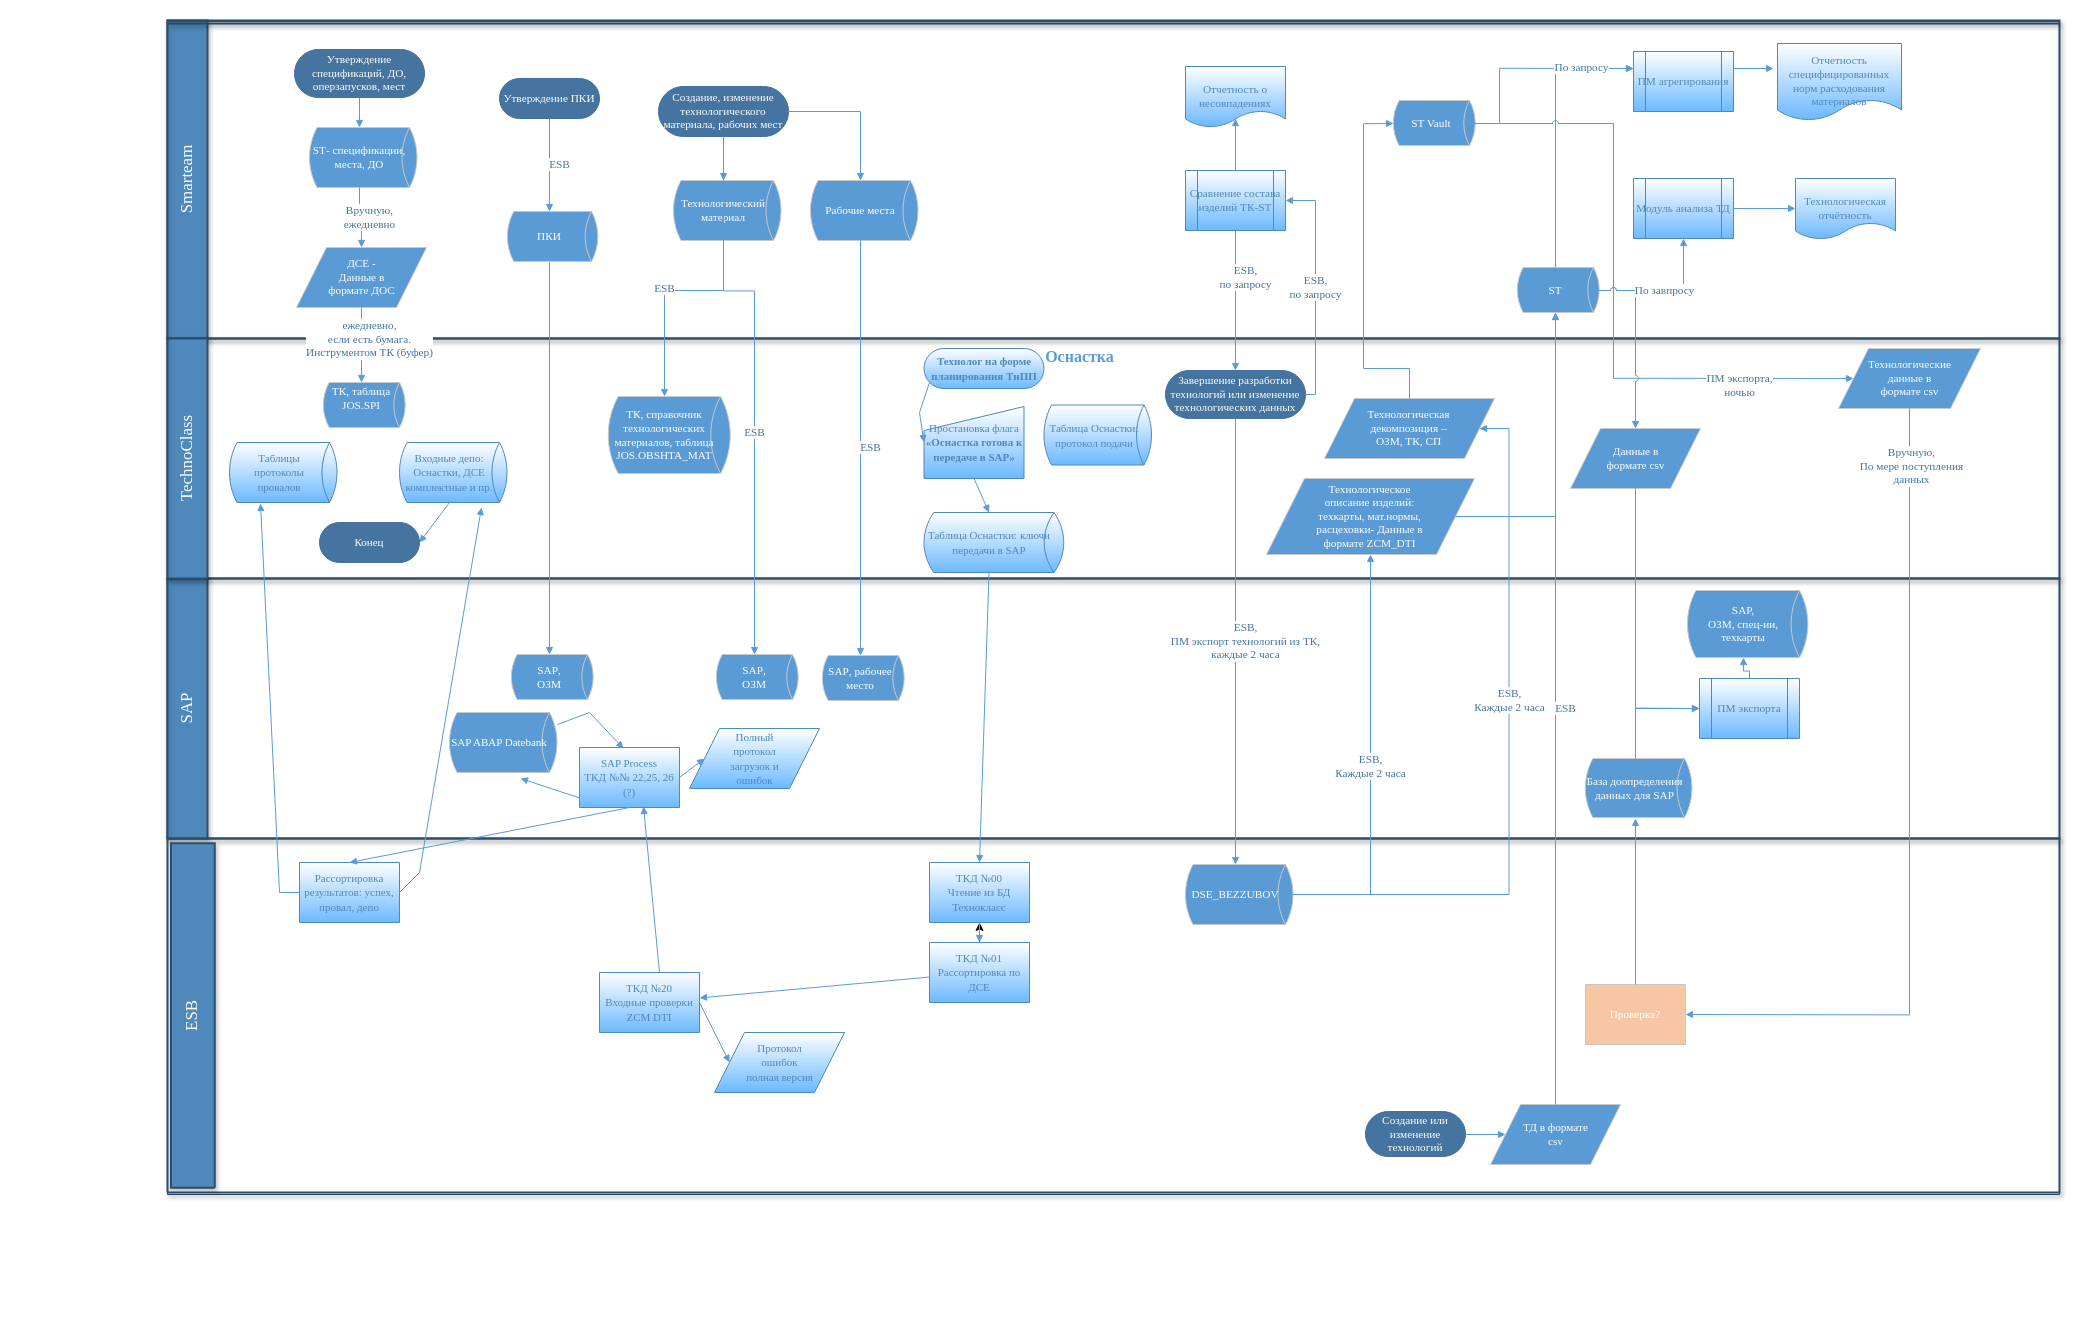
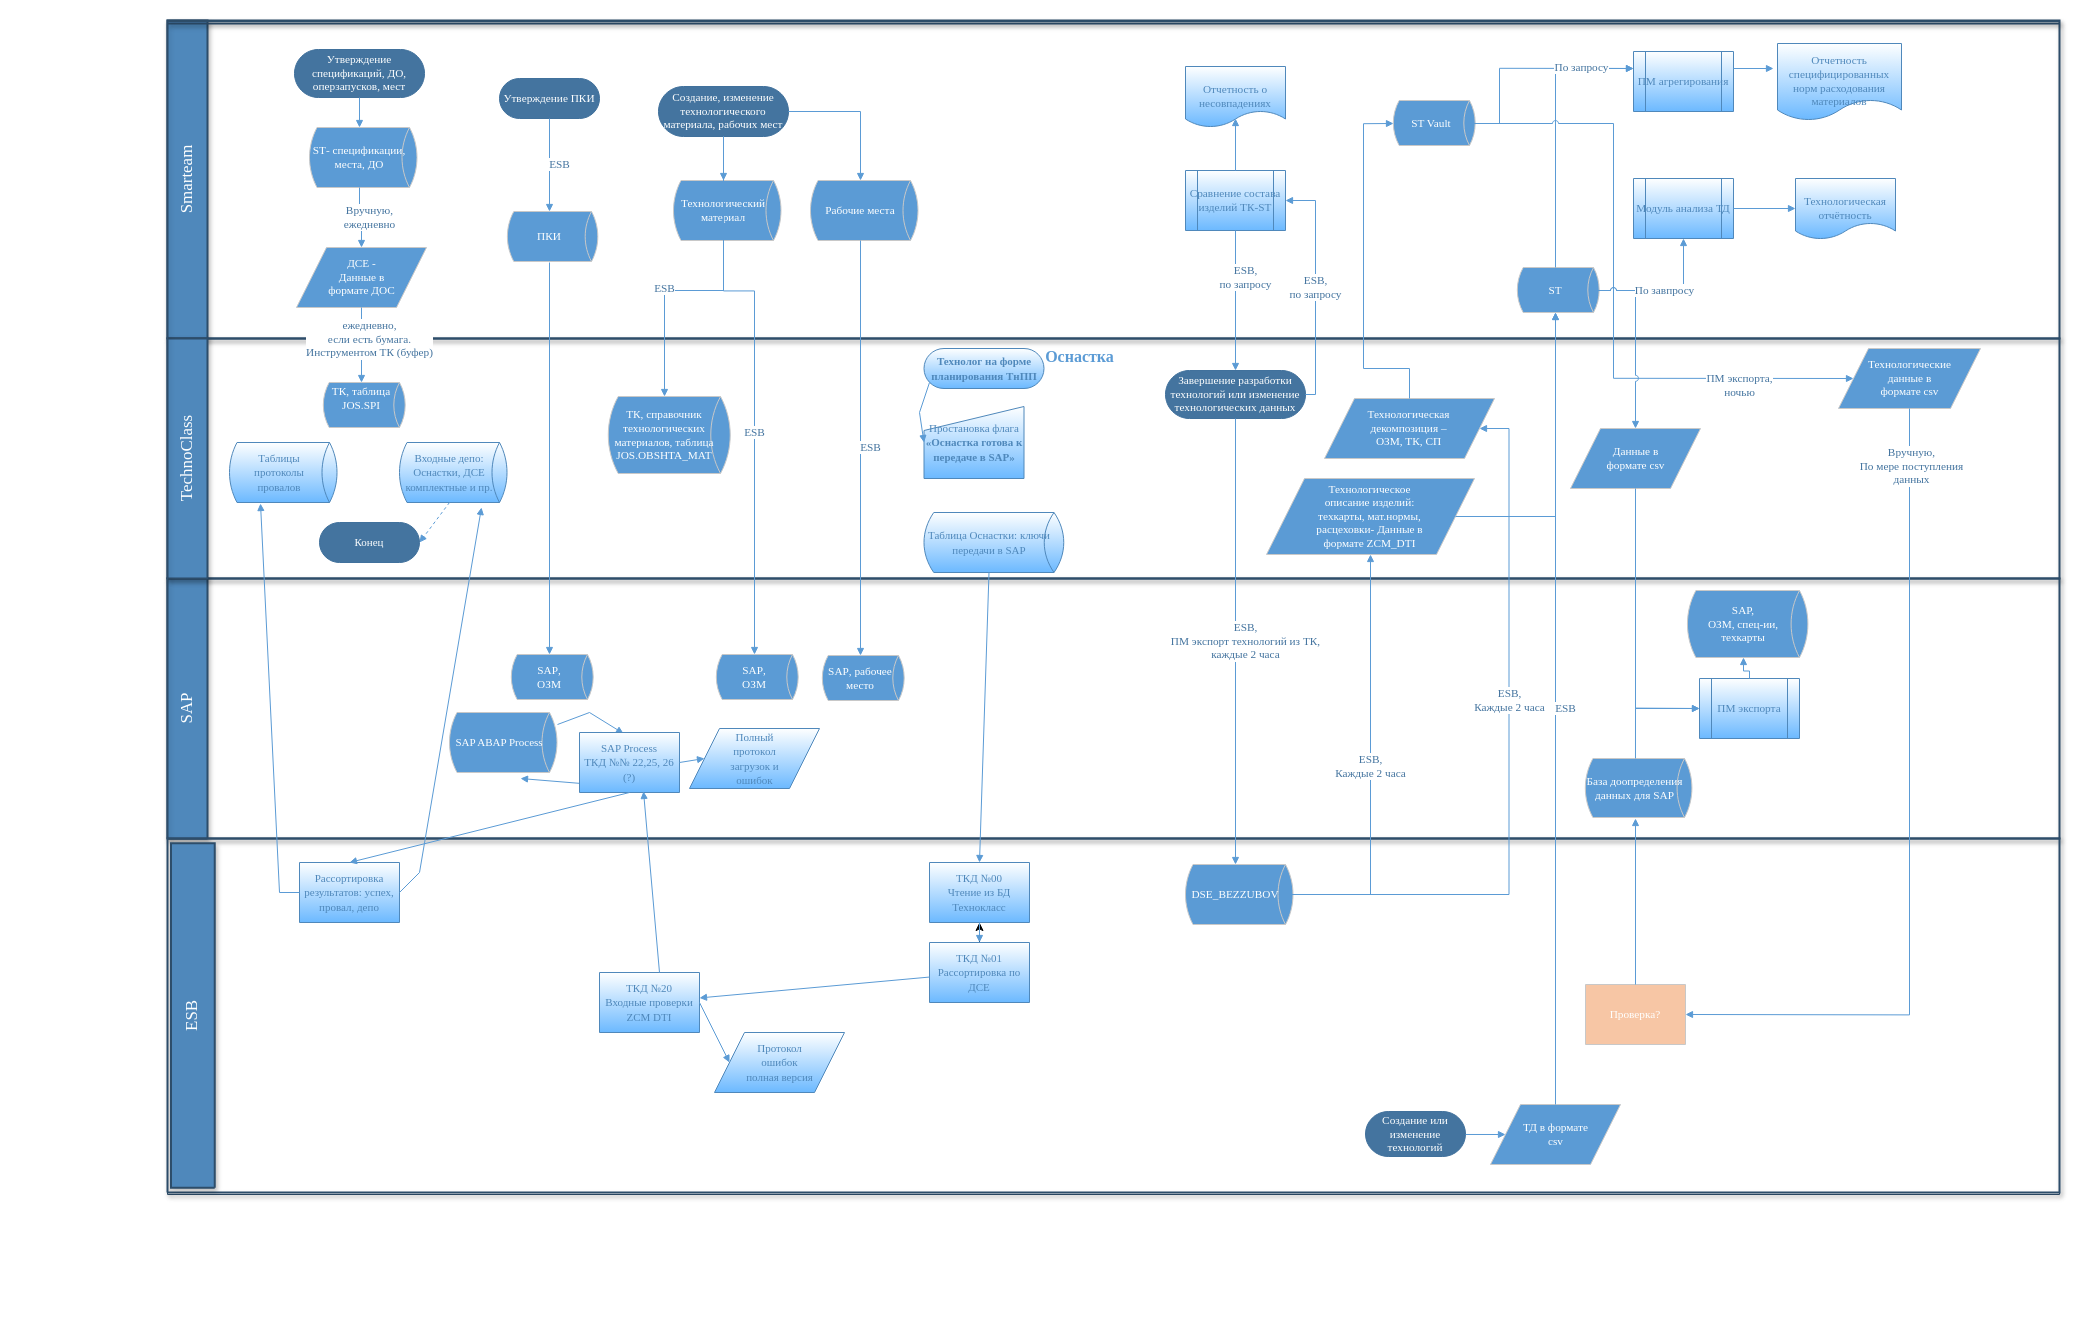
node "Таблица Оснастки: протокол подачи": removed
edge "Простановка флага «Оснастка готова к передаче в SAP»" -> "Таблица Оснастки: ключи передачи в SAP": removed
edge "Входные депо: Оснастки, ДСЕ комплектные и пр." -> "Конец": style solid -> dashed
node "SAP ABAP Datebank": label "SAP ABAP Datebank" -> "SAP ABAP Process"
node "SAP Process ТКД №№ 22,25, 26 (?)": moved (630, 778) -> (630, 763)
